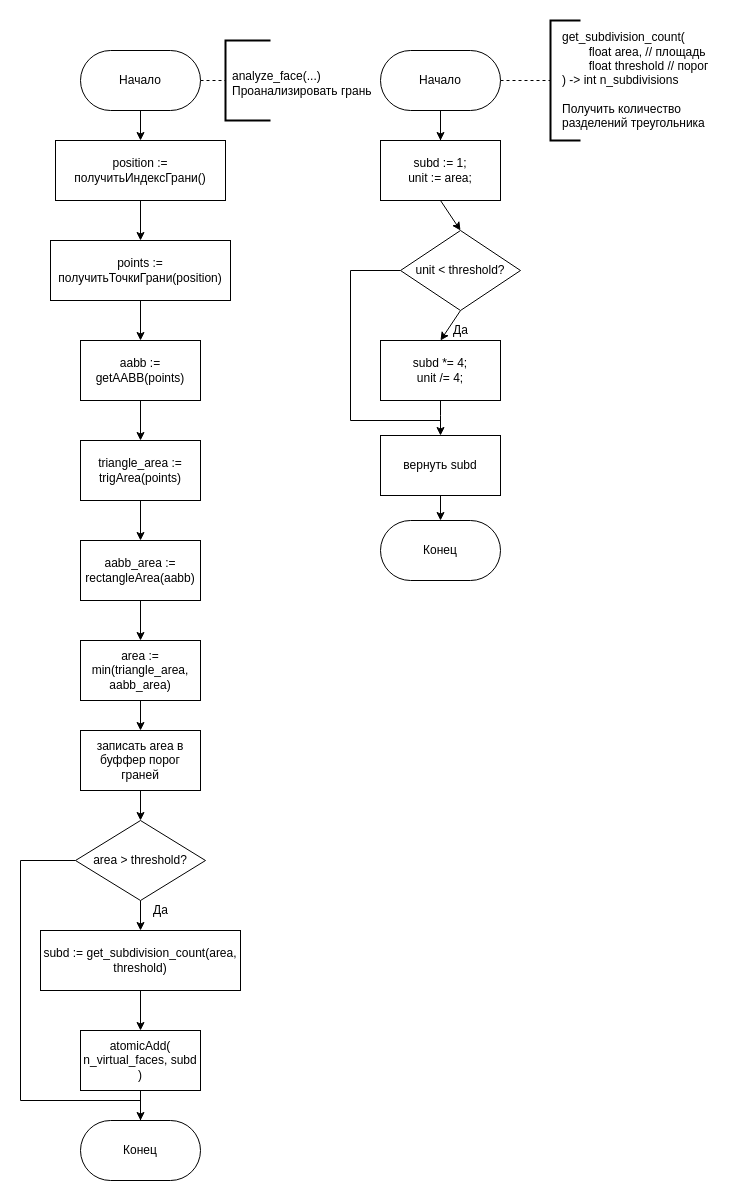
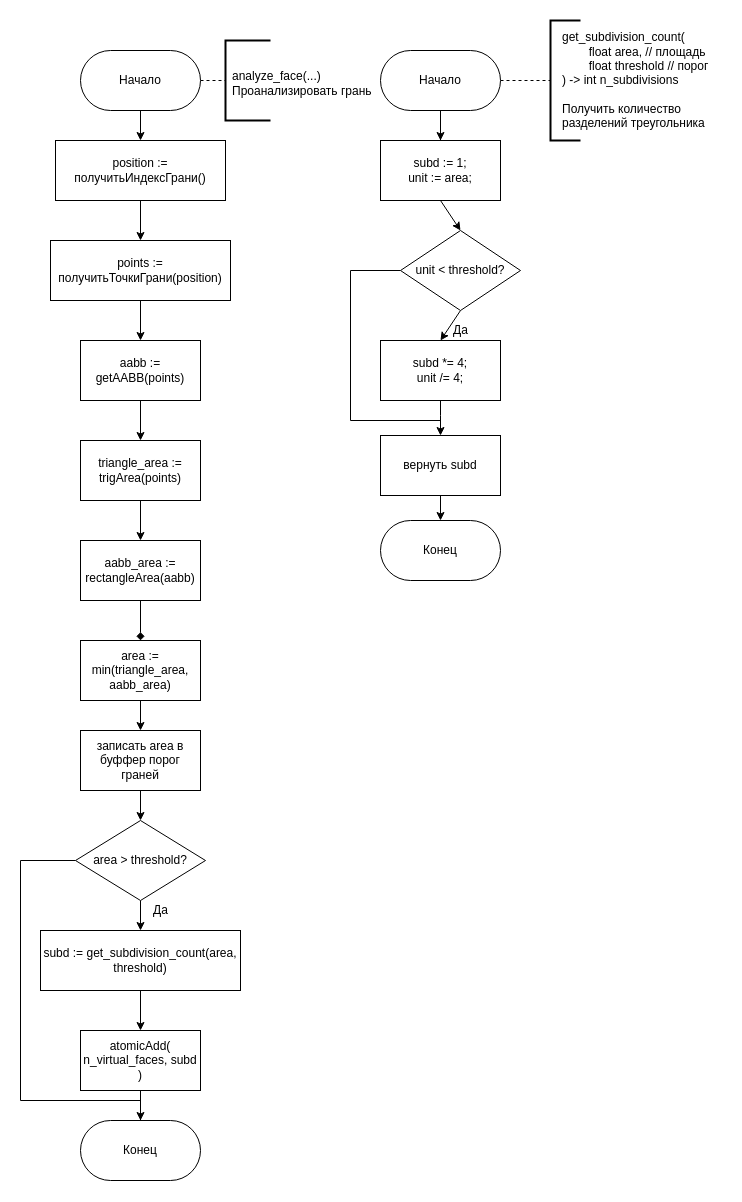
edge "aabb_area := rectangleArea(aabb)" -> "area := min(triangle_area, aabb_area)": arrowhead classic -> diamond
